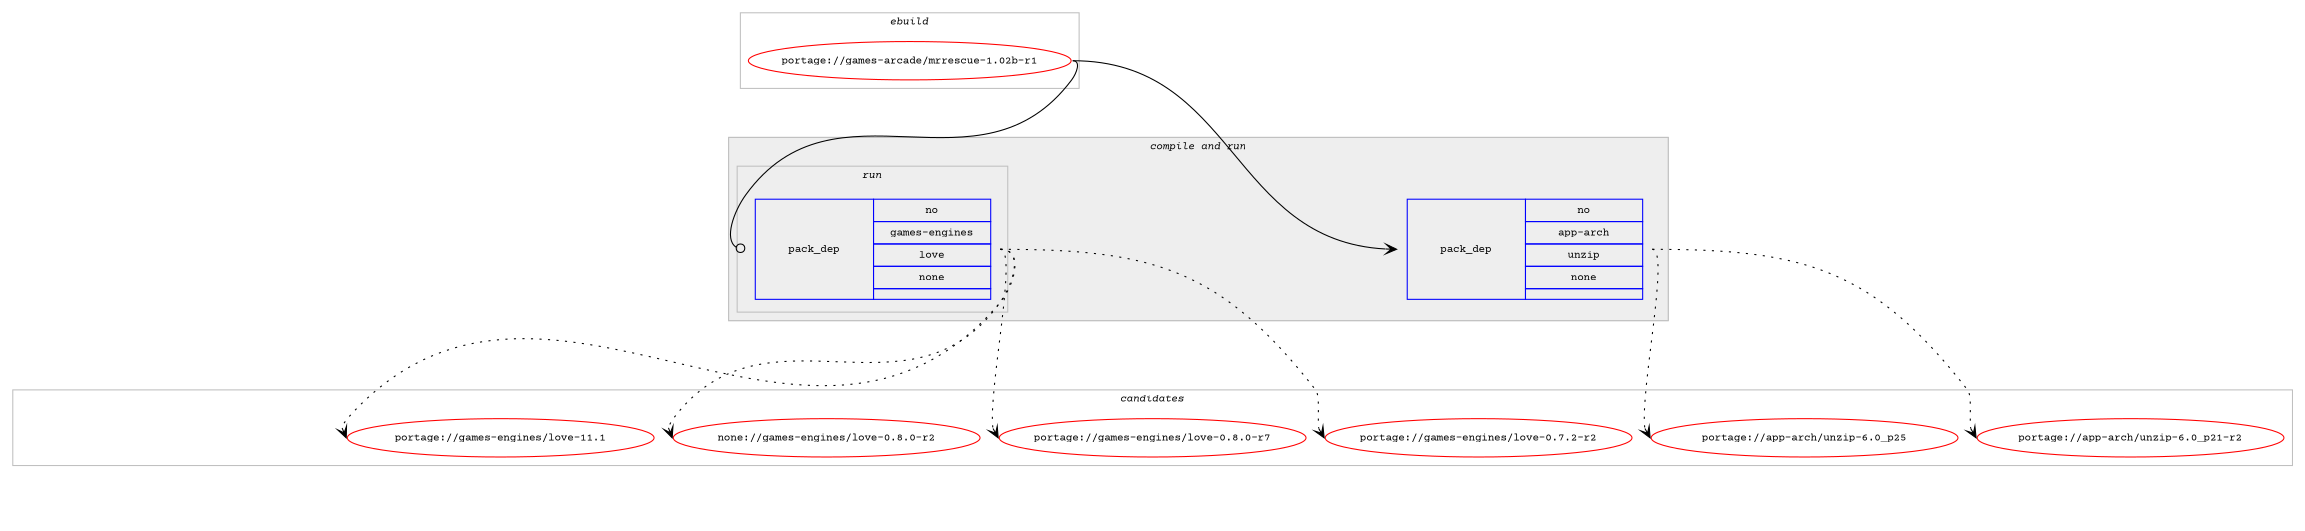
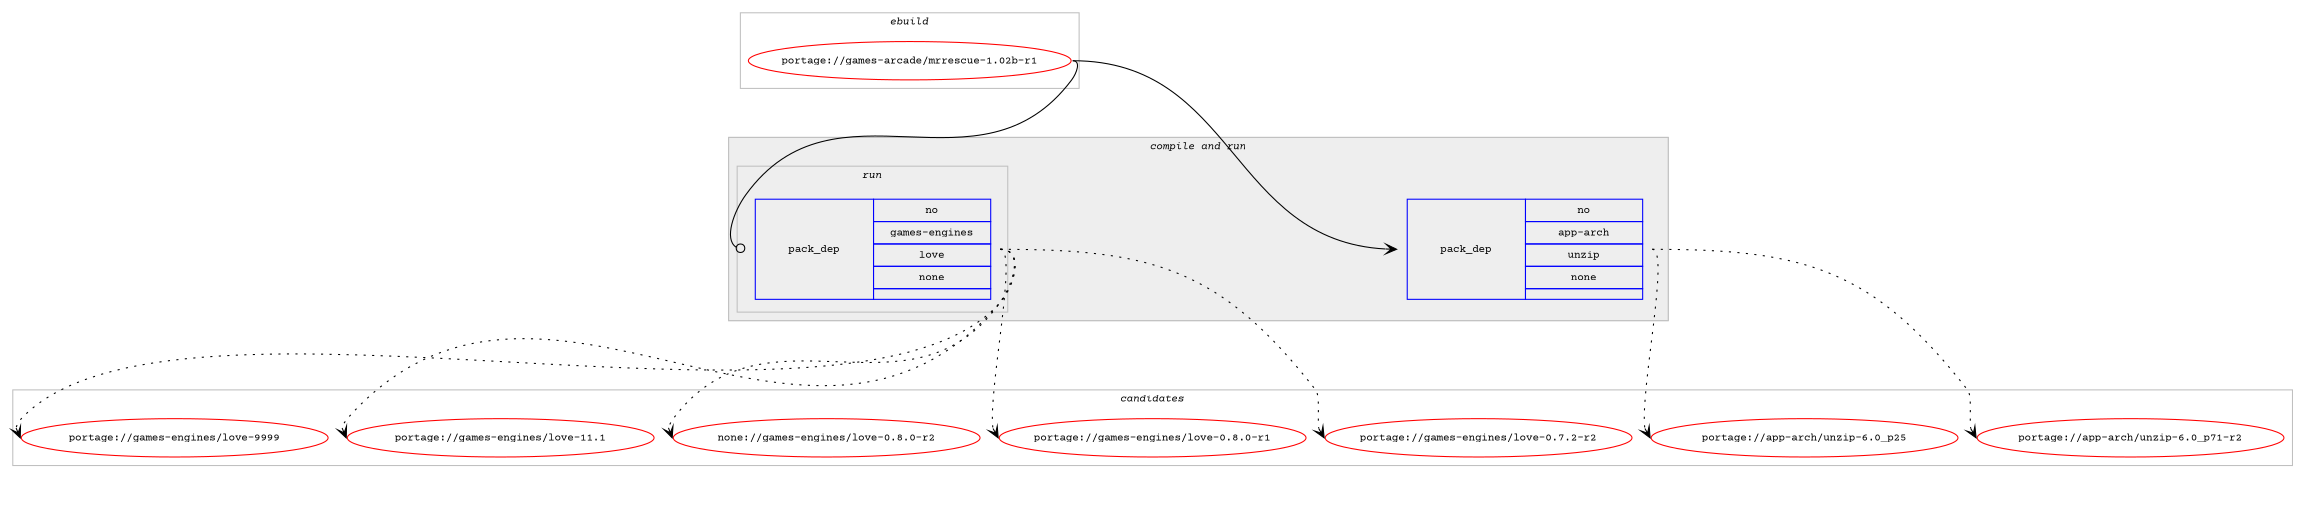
node "portage://games-engines/love-9999": added
node "portage://games-engines/love-0.8.0-r7": label "portage://games-engines/love-0.8.0-r7" -> "portage://games-engines/love-0.8.0-r1"
node "portage://app-arch/unzip-6.0_p21-r2": label "portage://app-arch/unzip-6.0_p21-r2" -> "portage://app-arch/unzip-6.0_p71-r2"
